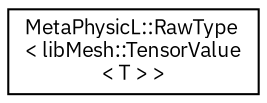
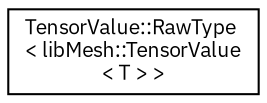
node "MetaPhysicL::RawType < libMesh::TensorValue < T > >": label "MetaPhysicL::RawType < libMesh::TensorValue < T > >" -> "TensorValue::RawType < libMesh::TensorValue < T > >"
